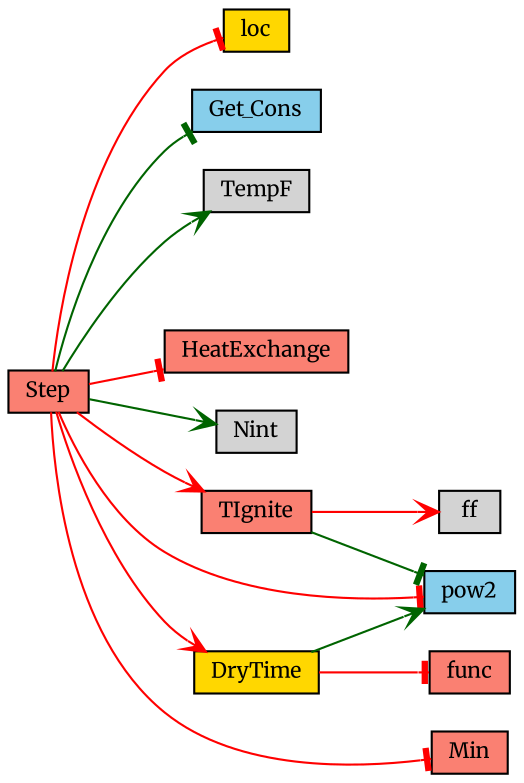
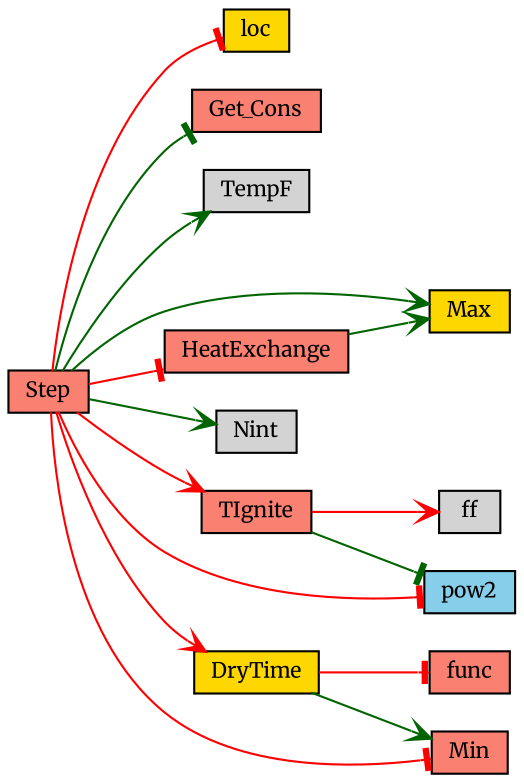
node "Get_Cons": fillcolor skyblue -> salmon
node "Max": added
edge "DryTime" -> "pow2": now "DryTime" -> "Min"
